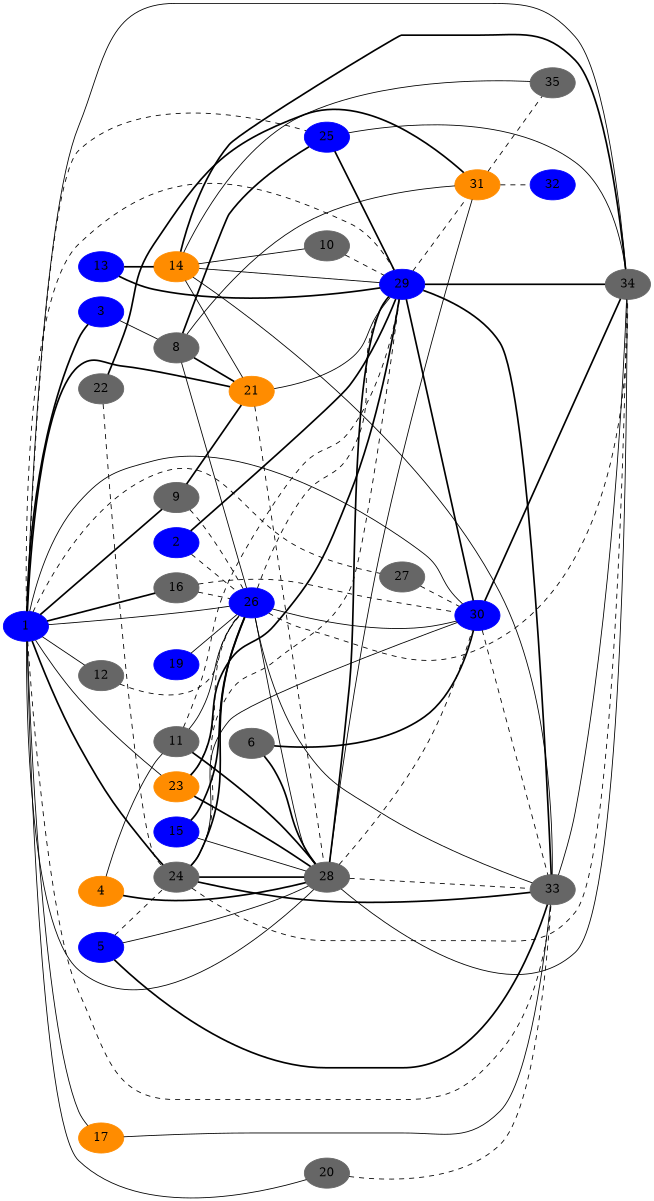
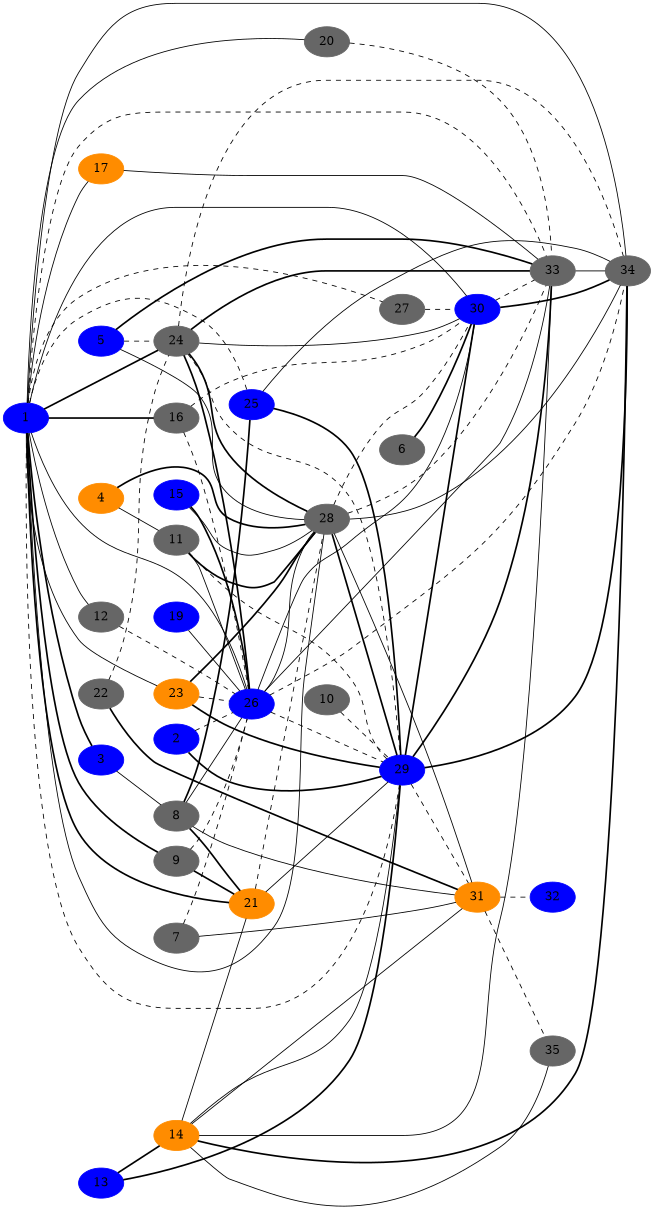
edge "10" -- "14": now "31" -- "14"
edge "6" -- "28": removed
node "7": added
